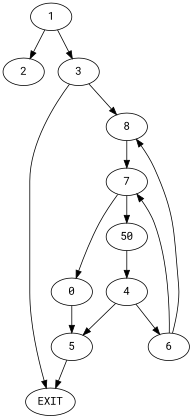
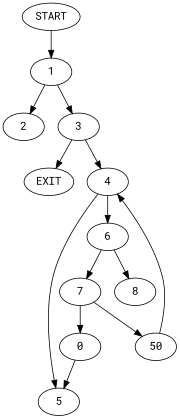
node "START": added
edge "3" -> "8": now "3" -> "4"
edge "8" -> "7": removed
edge "5" -> "EXIT": removed
